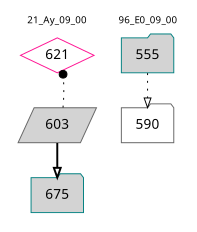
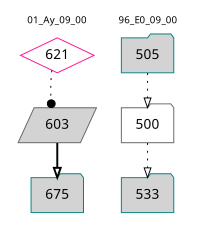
cluster "21_Ay_09_00": label "21_Ay_09_00" -> "01_Ay_09_00"
node "555": label "555" -> "505"
edge "603" -> "621": reversed
node "590": label "590" -> "500"
node "533": added
